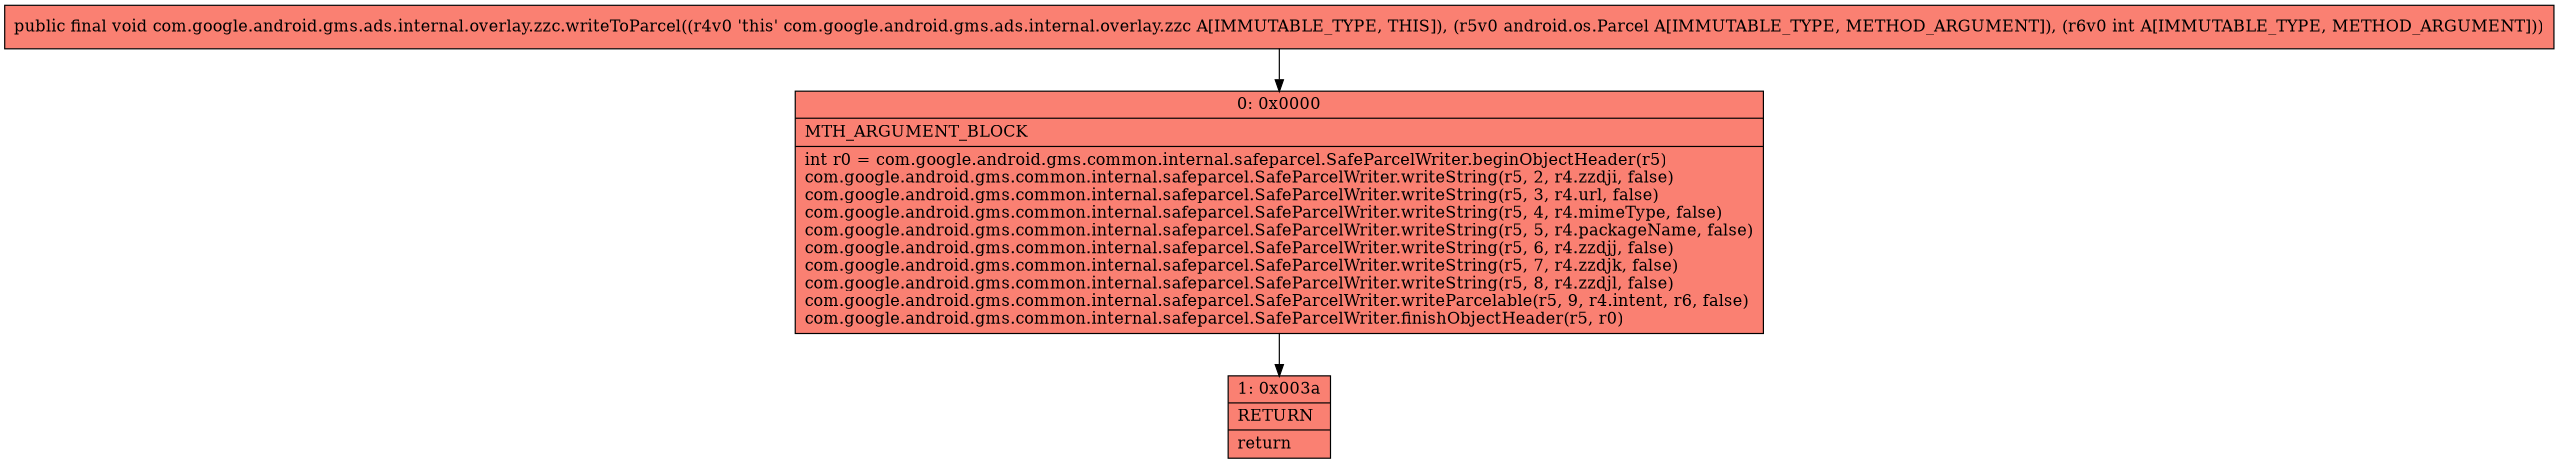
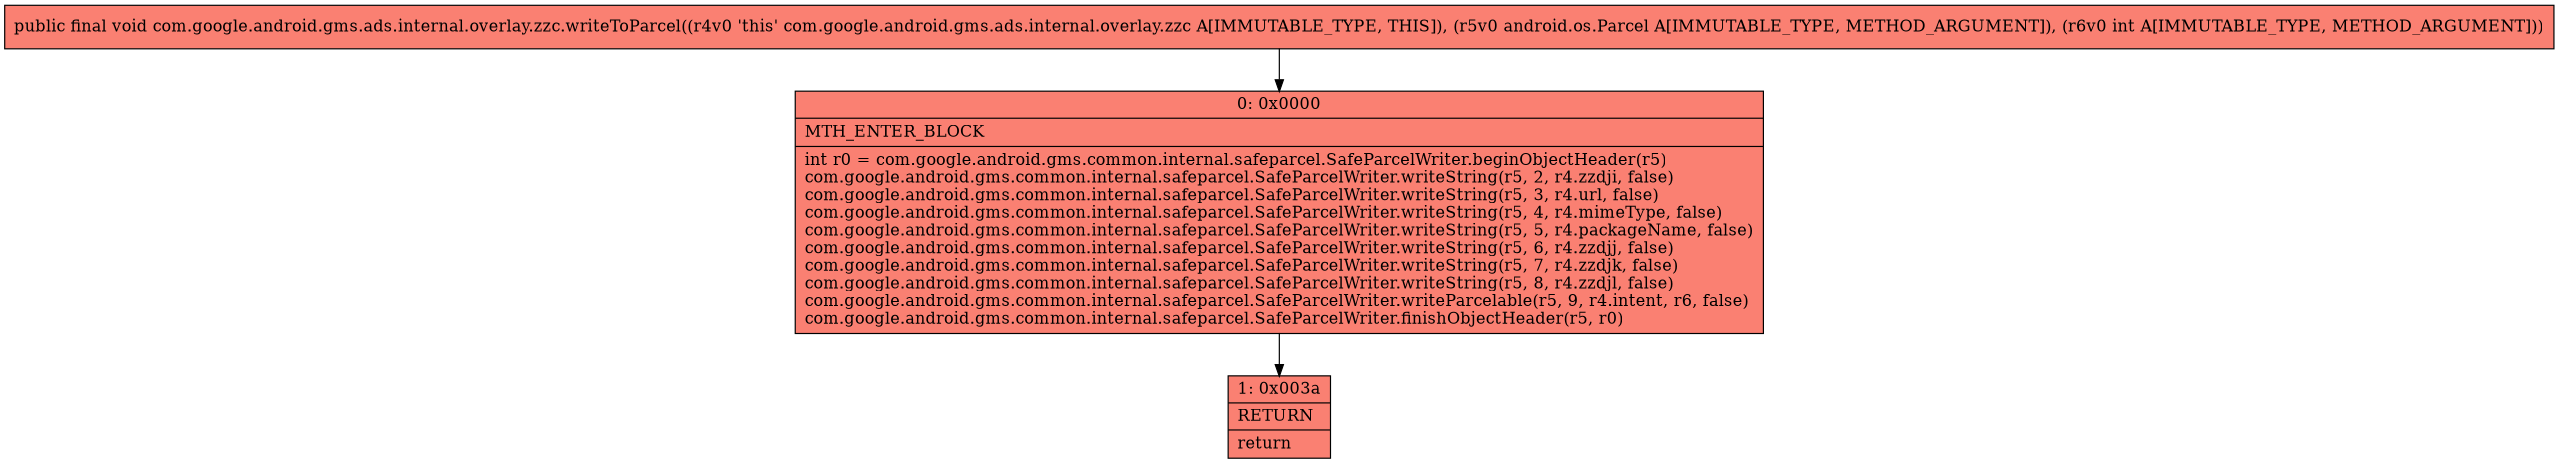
node "0: 0x0000": text "MTH_ARGUMENT_BLOCK" -> "MTH_ENTER_BLOCK"
